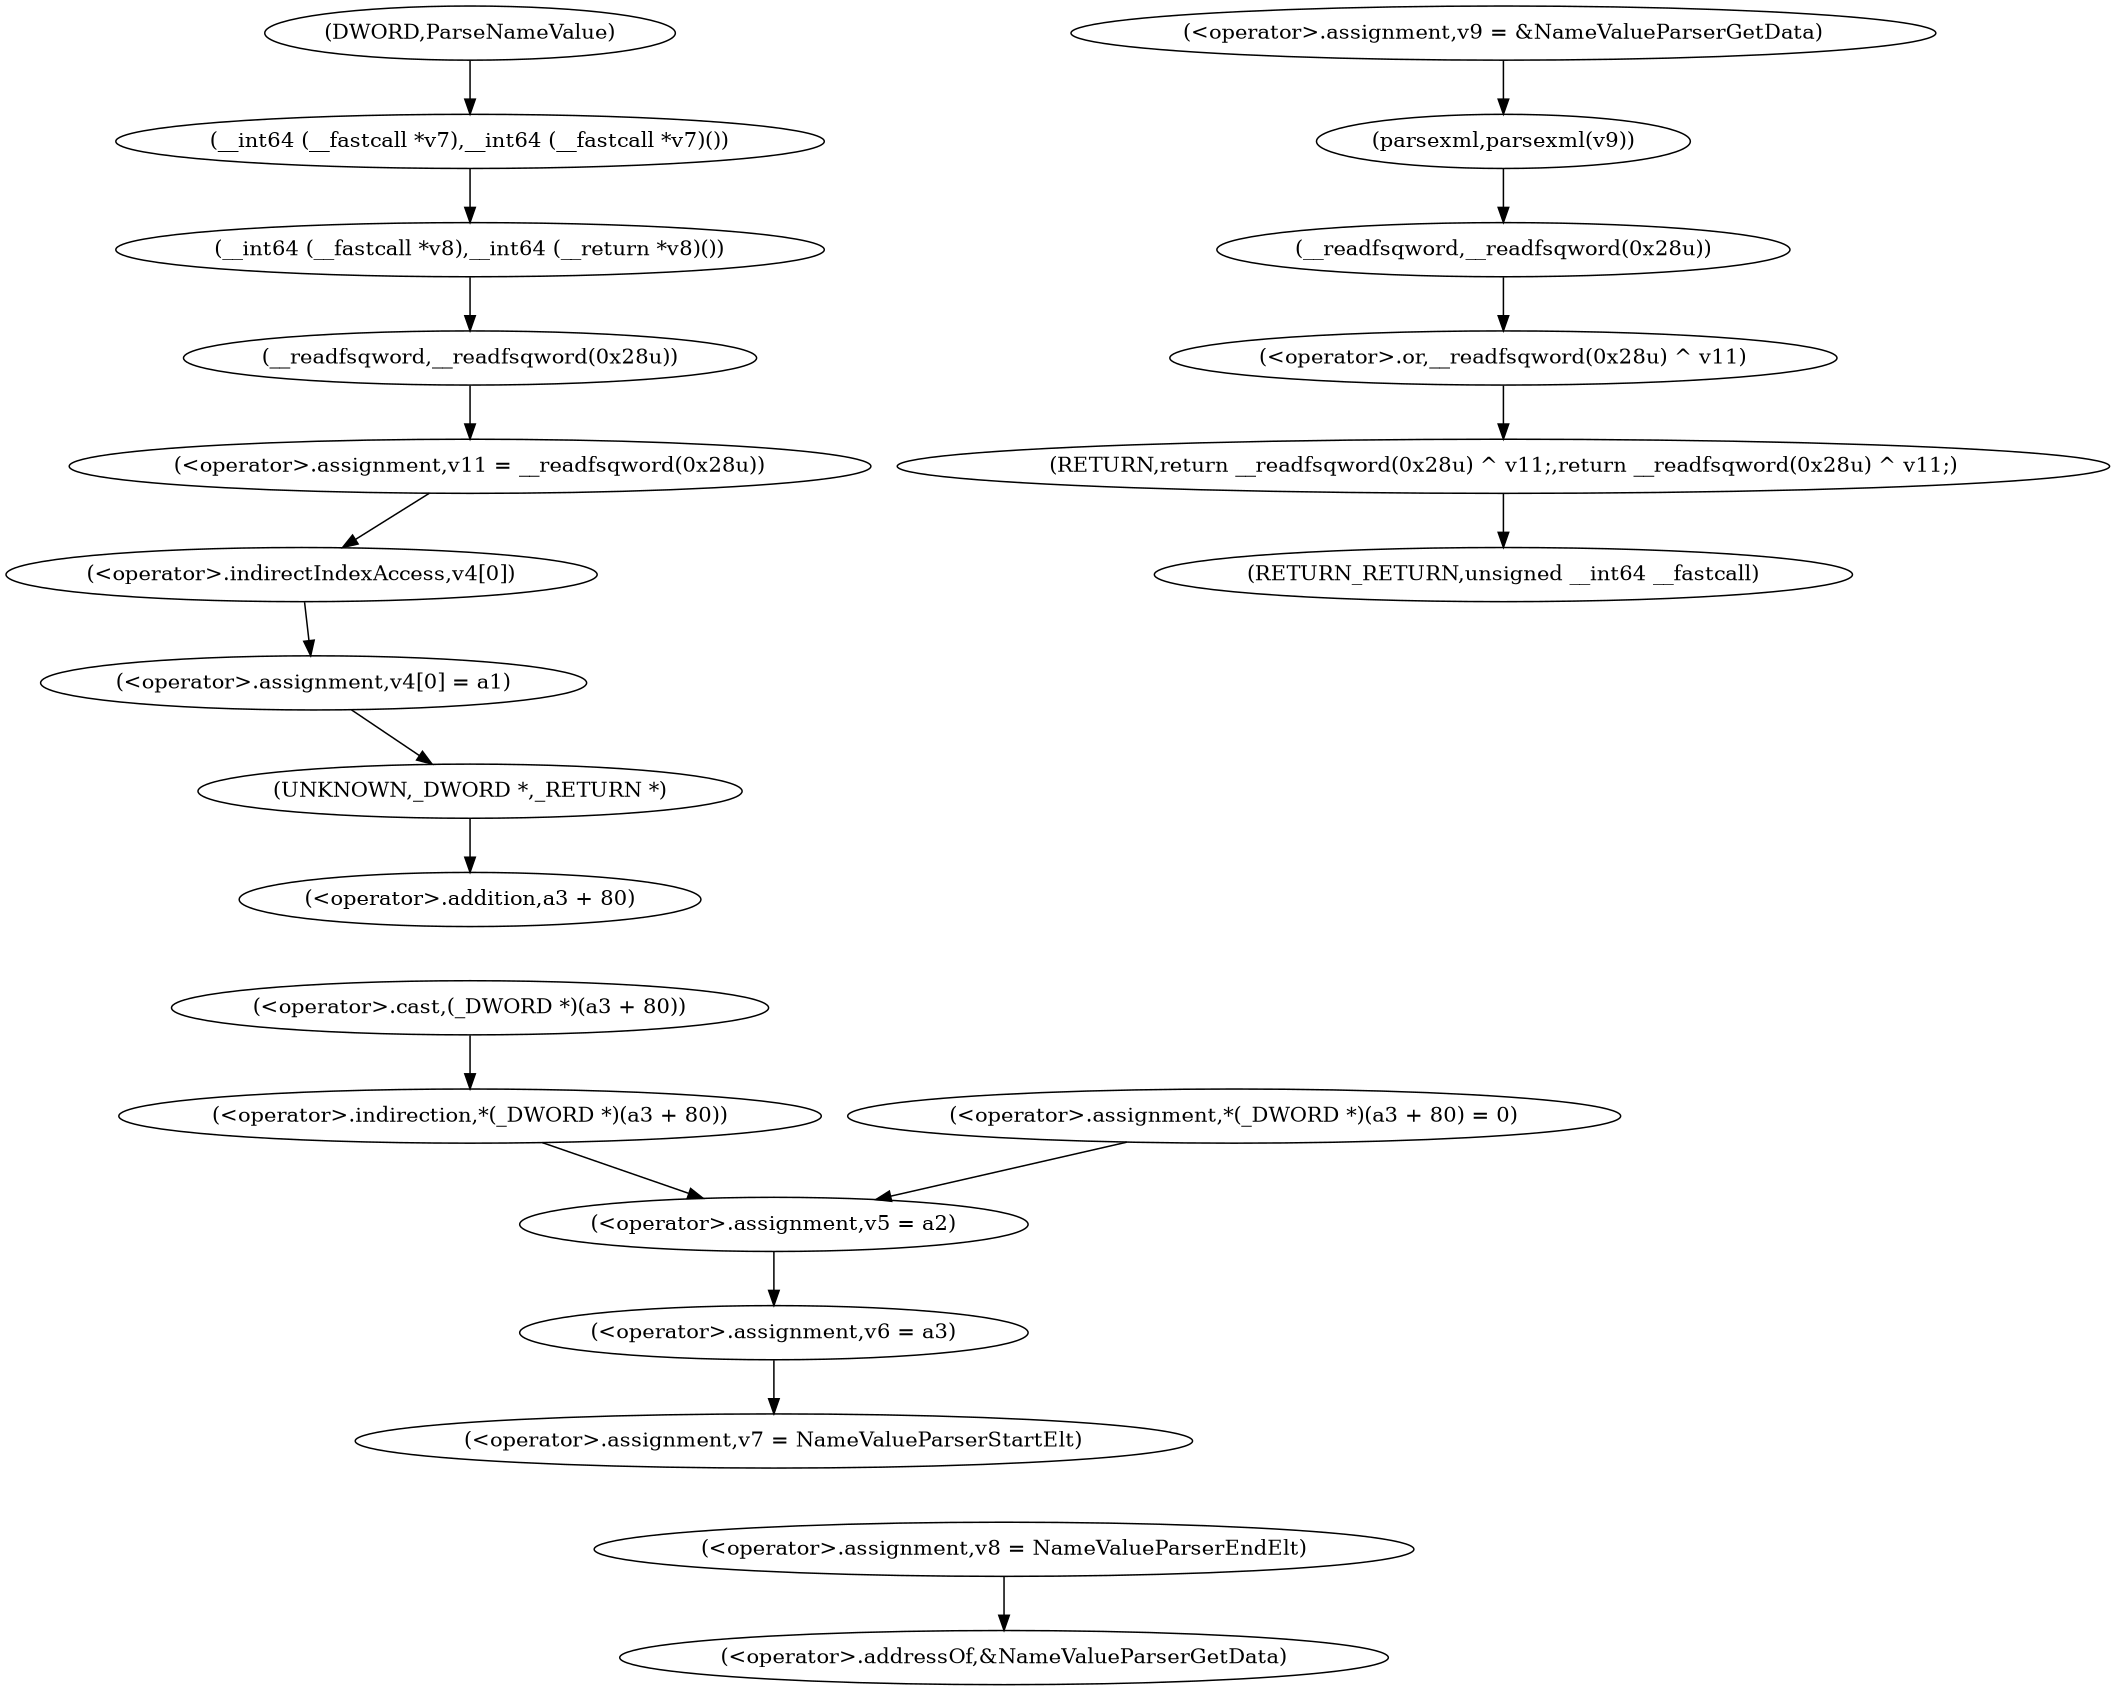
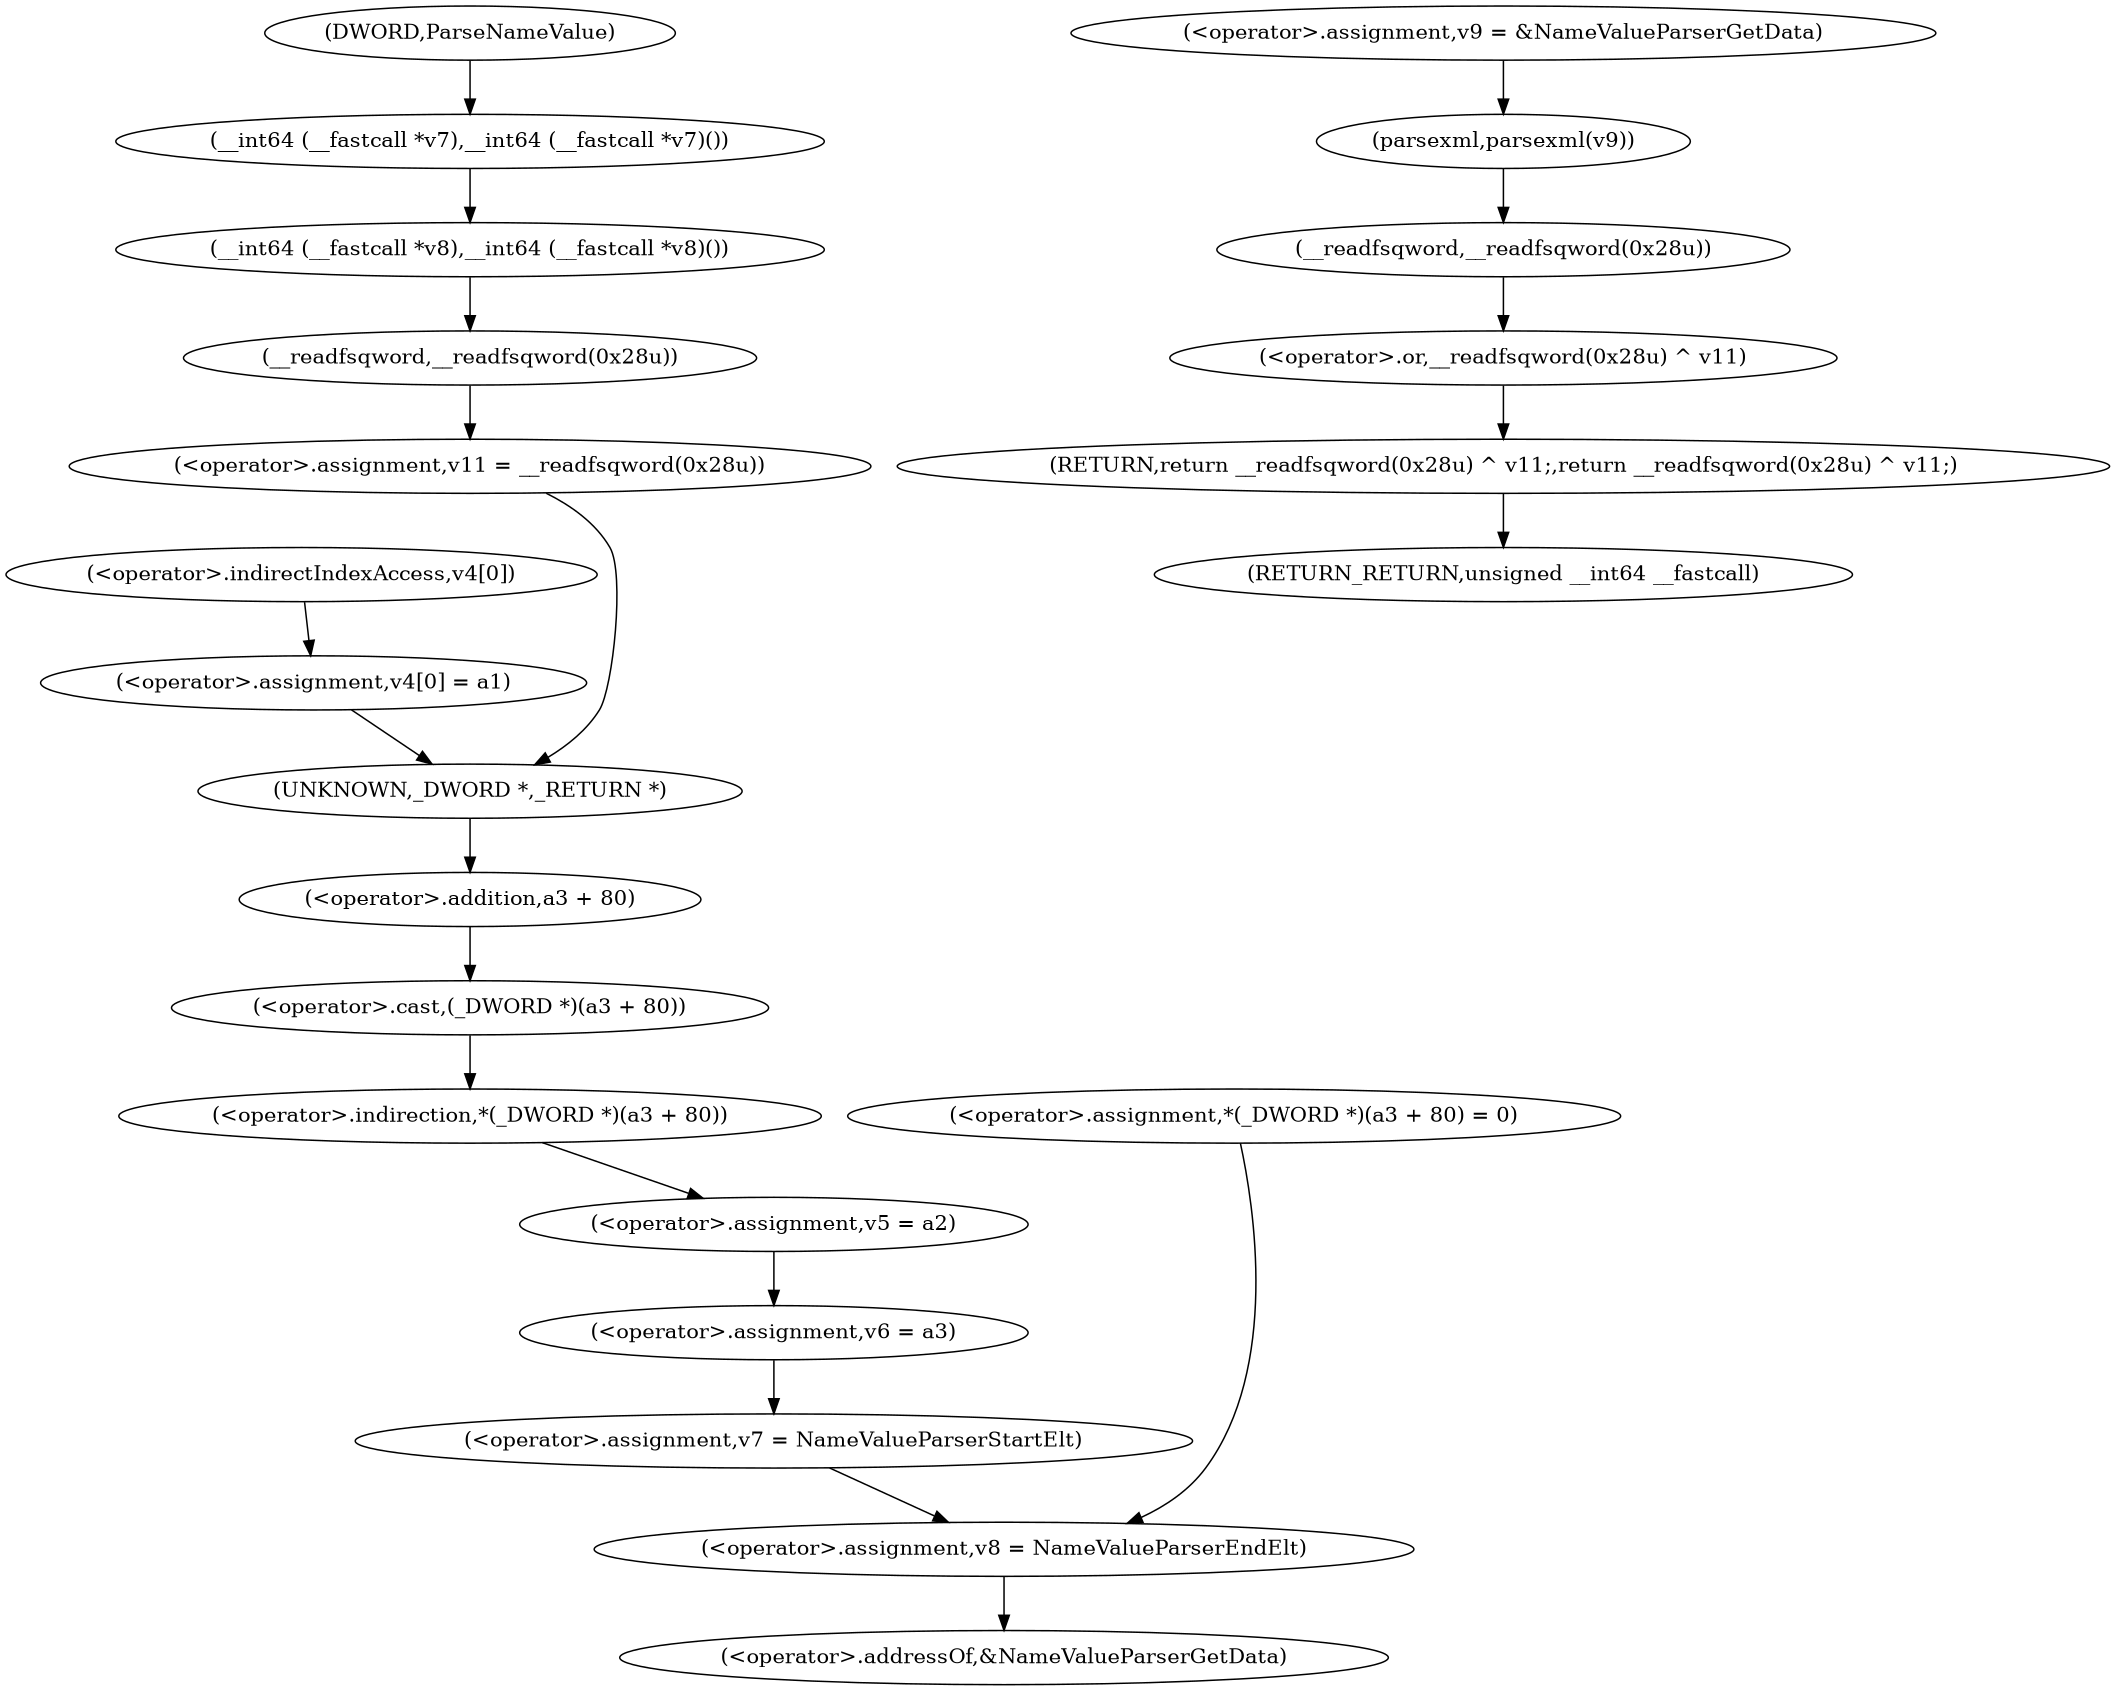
node "(__int64 (__fastcall *v8),__int64 (__return *v8)())": label "(__int64 (__fastcall *v8),__int64 (__return *v8)())" -> "(__int64 (__fastcall *v8),__int64 (__fastcall *v8)())"
edge "(<operator>.assignment,v11 = __readfsqword(0x28u))" -> "(<operator>.indirectIndexAccess,v4[0])": now "(<operator>.assignment,v11 = __readfsqword(0x28u))" -> "(UNKNOWN,_DWORD *,_RETURN *)"
edge "(<operator>.addition,a3 + 80)" -> "(<operator>.cast,(_DWORD *)(a3 + 80))": added
edge "(<operator>.assignment,*(_DWORD *)(a3 + 80) = 0)" -> "(<operator>.assignment,v5 = a2)": now "(<operator>.assignment,*(_DWORD *)(a3 + 80) = 0)" -> "(<operator>.assignment,v8 = NameValueParserEndElt)"
edge "(<operator>.assignment,v7 = NameValueParserStartElt)" -> "(<operator>.assignment,v8 = NameValueParserEndElt)": added
